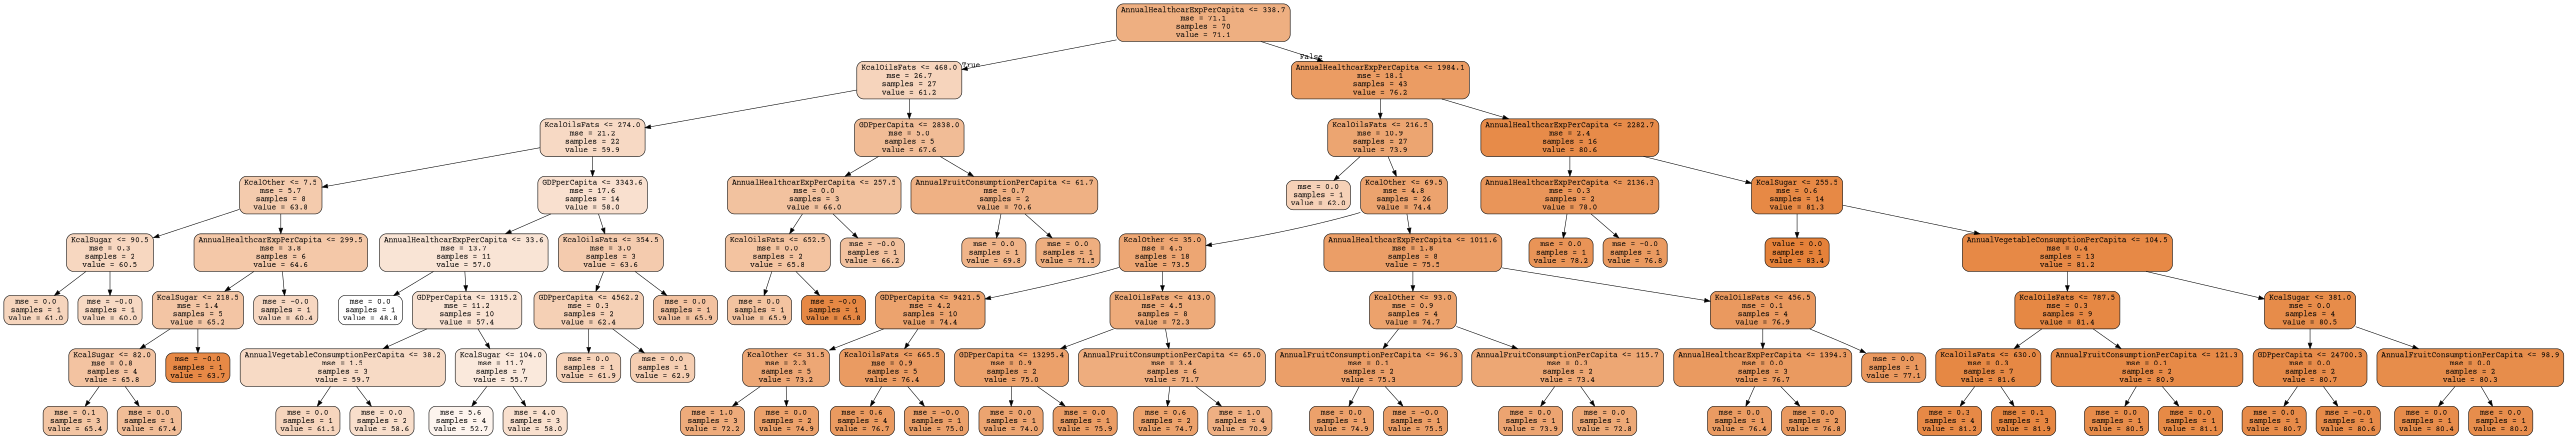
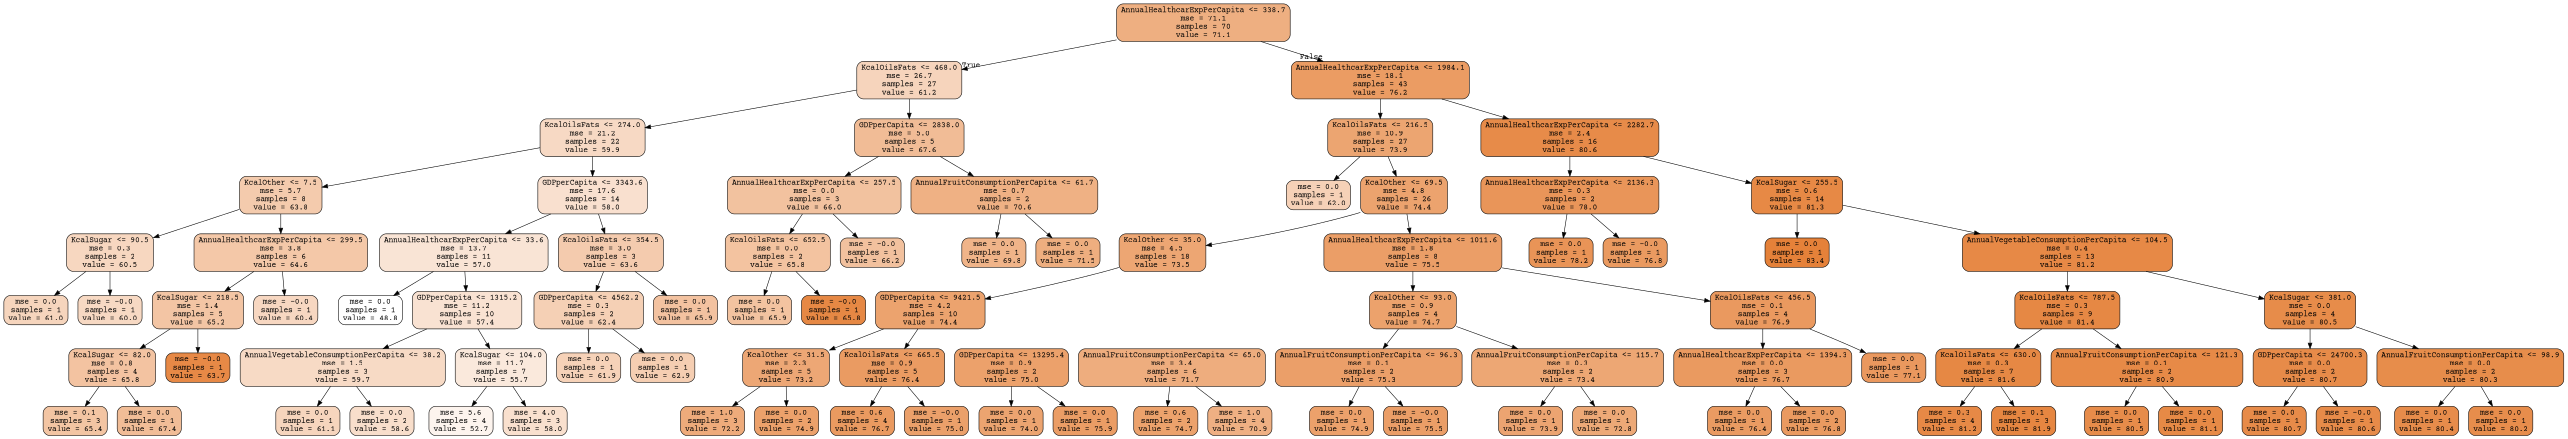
node "value = 0.0 samples = 1 value = 83.4": label "value = 0.0 samples = 1 value = 83.4" -> "mse = 0.0 samples = 1 value = 83.4"
node "KcalOilsFats <= 413.0 mse = 4.5 samples = 8 value = 72.3": removed
